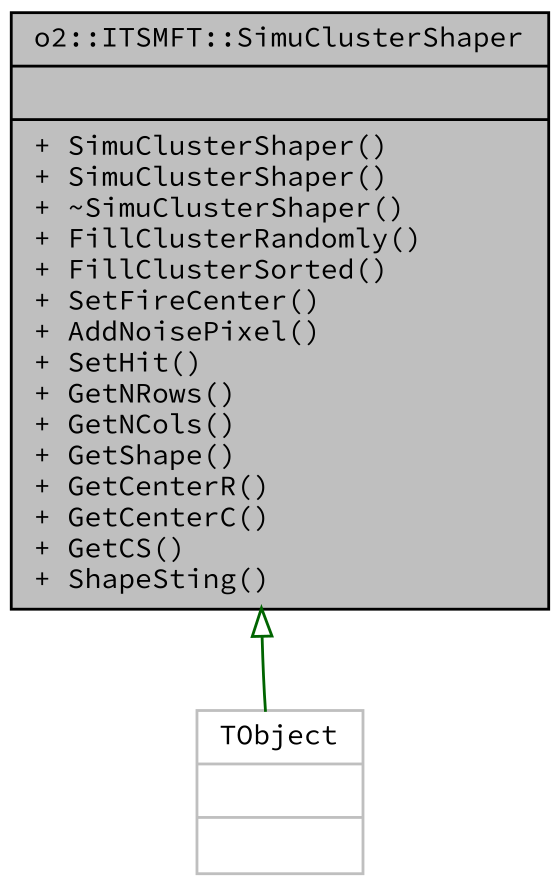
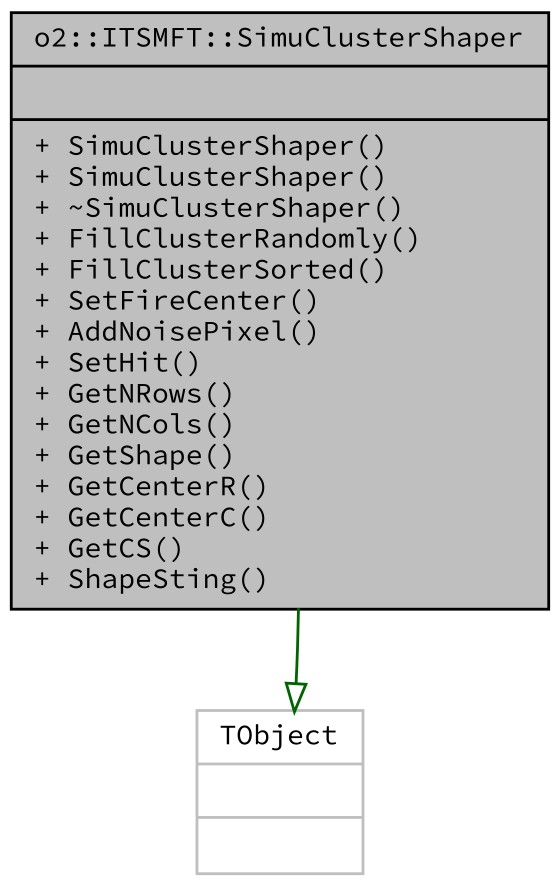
edge "TObject" -> "o2::ITSMFT::SimuClusterShaper": reversed
